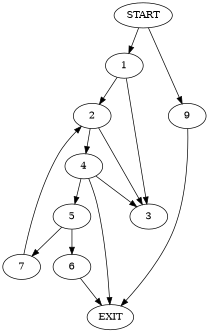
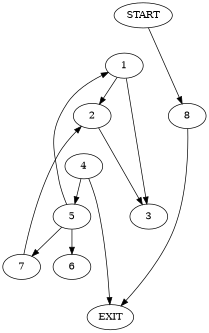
edge "START" -> "1": now "5" -> "1"
node "9": label "9" -> "8"
edge "2" -> "4": removed
edge "4" -> "3": removed
edge "6" -> "EXIT": removed
